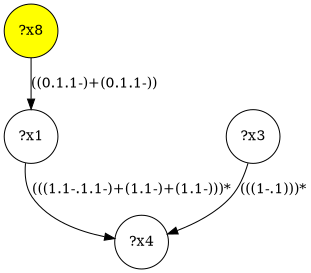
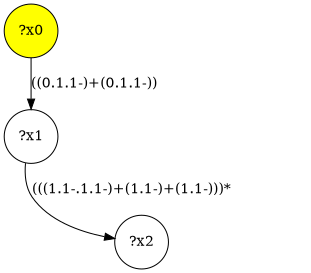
node "?x8": label "?x8" -> "?x0"
node "?x3": removed
node "?x4": label "?x4" -> "?x2"
